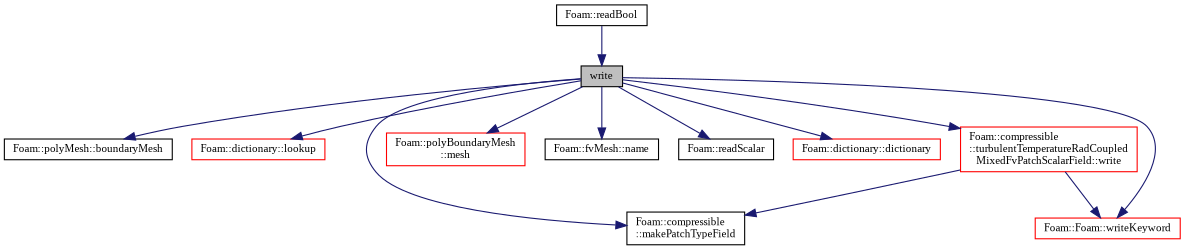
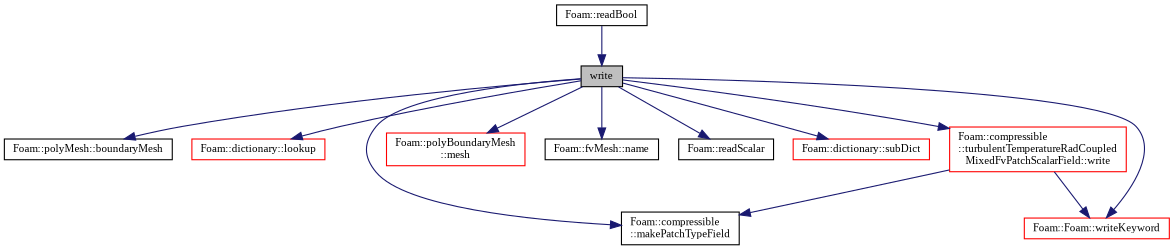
node "Foam::dictionary::dictionary": label "Foam::dictionary::dictionary" -> "Foam::dictionary::subDict"
